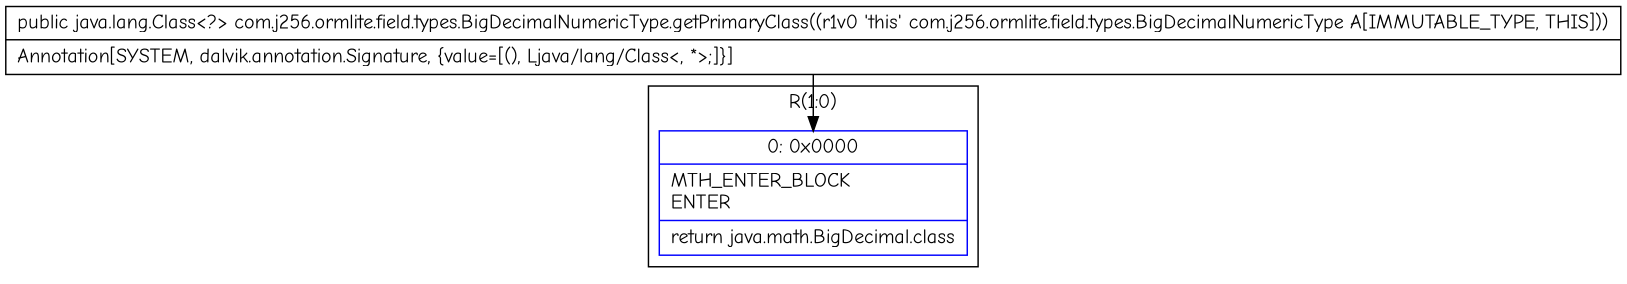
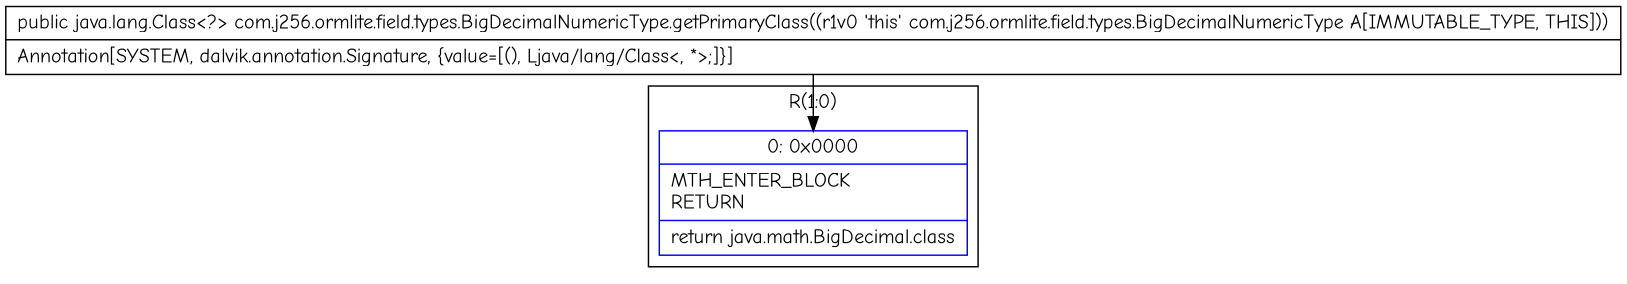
node "0: 0x0000": text "ENTER" -> "RETURN"
